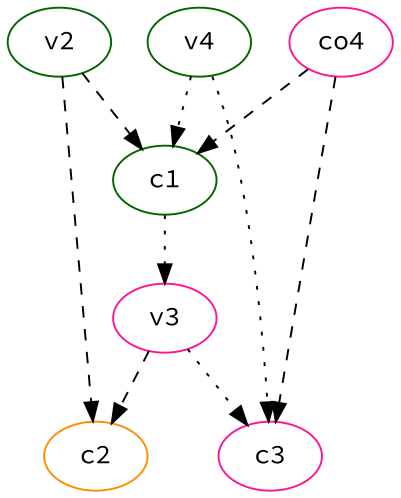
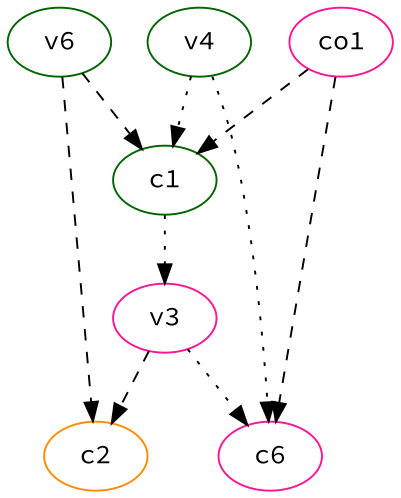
node "v2": label "v2" -> "v6"
node "co4": label "co4" -> "co1"
node "c3": label "c3" -> "c6"
